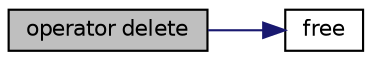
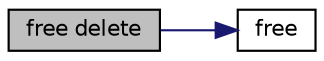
node "operator delete": label "operator delete" -> "free delete"
